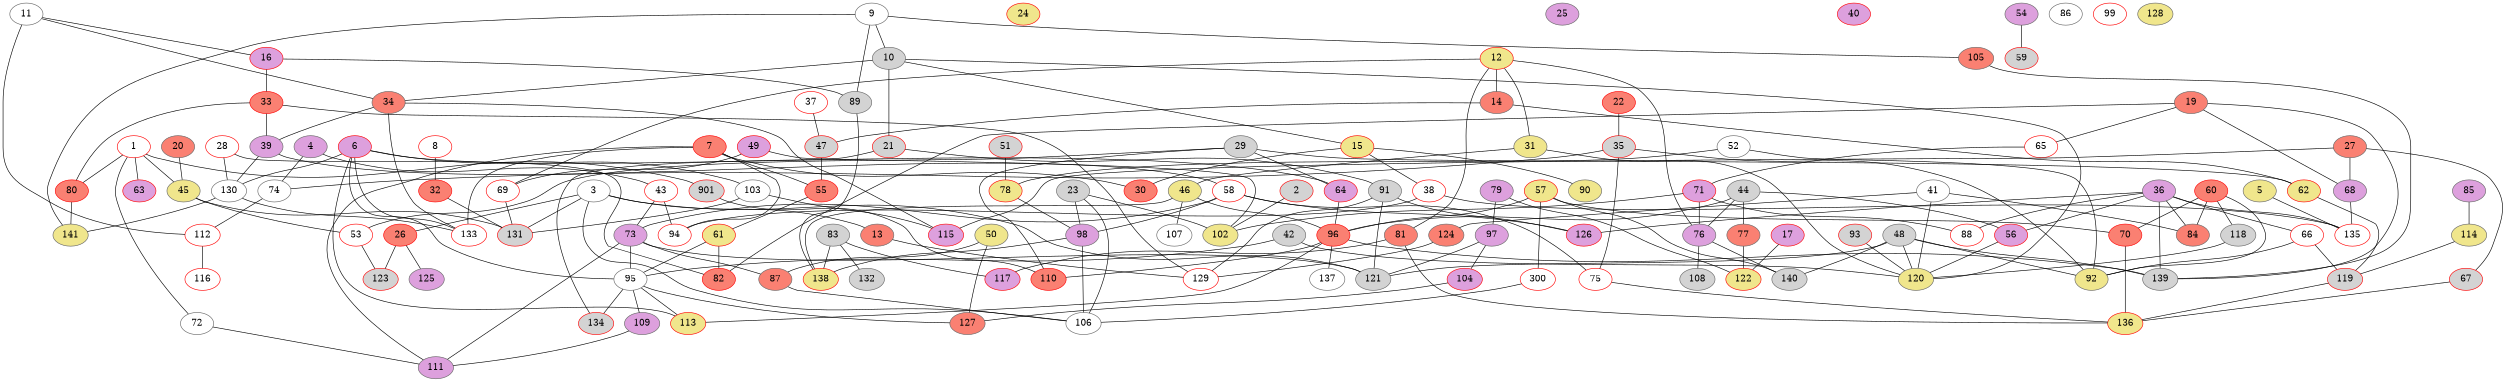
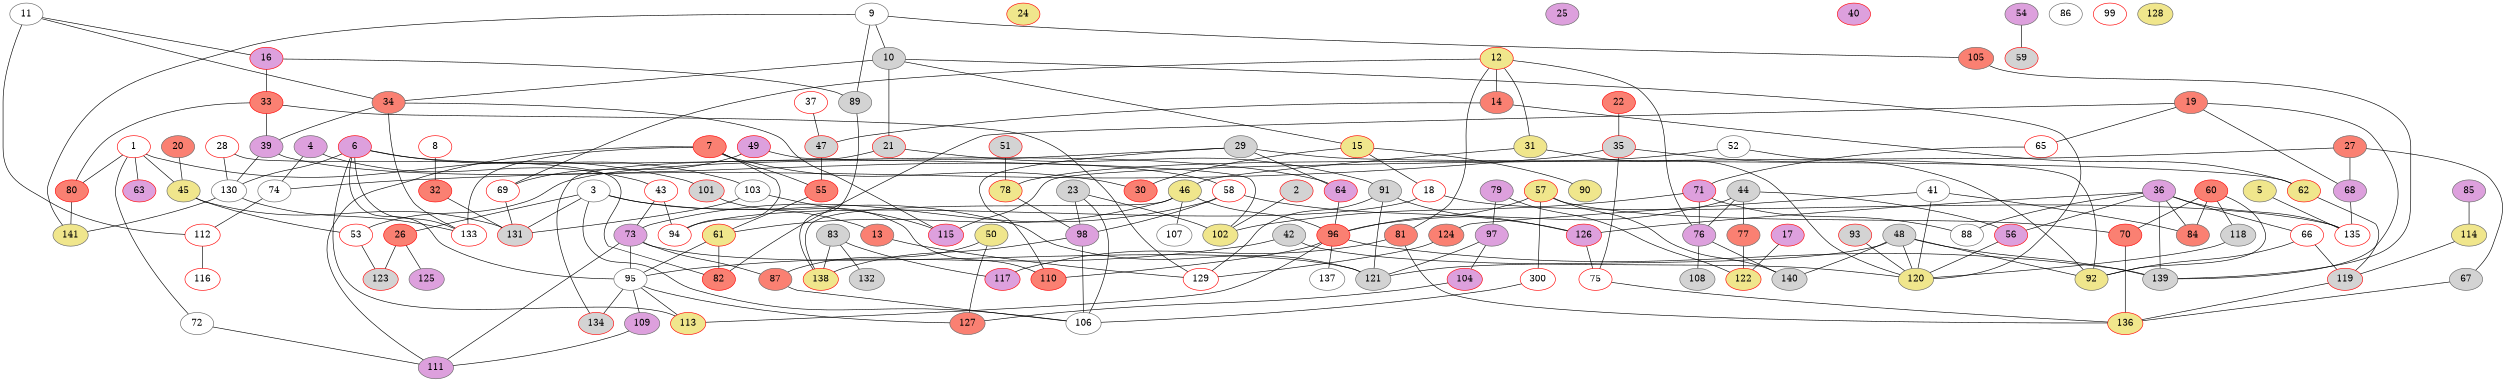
node "901": label "901" -> "101"
node "38": label "38" -> "18"
edge "58" -- "75": now "126" -- "75"
edge "46" -- "61": added
node "88": color red -> gray40
node "67": color red -> gray40
